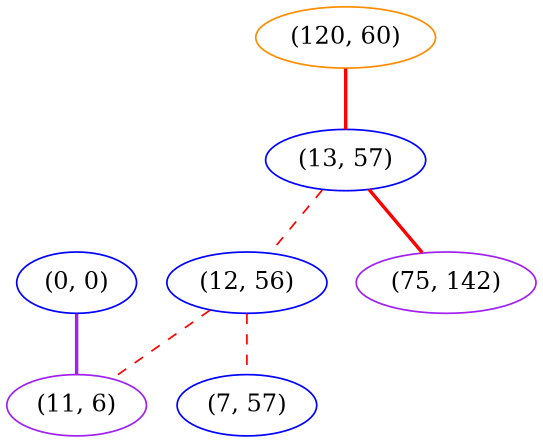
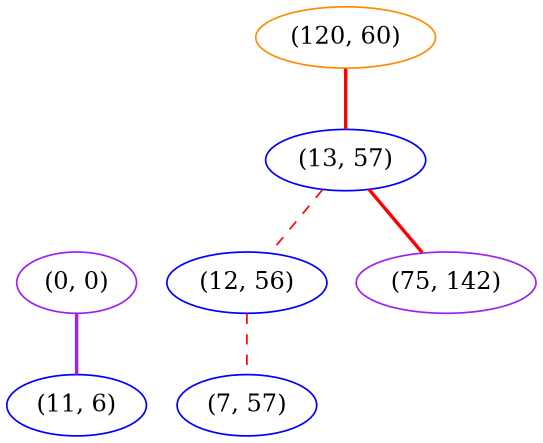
node "(0, 0)": color blue -> purple
edge "(12, 56)" -- "(11, 6)": removed
node "(11, 6)": color purple -> blue
